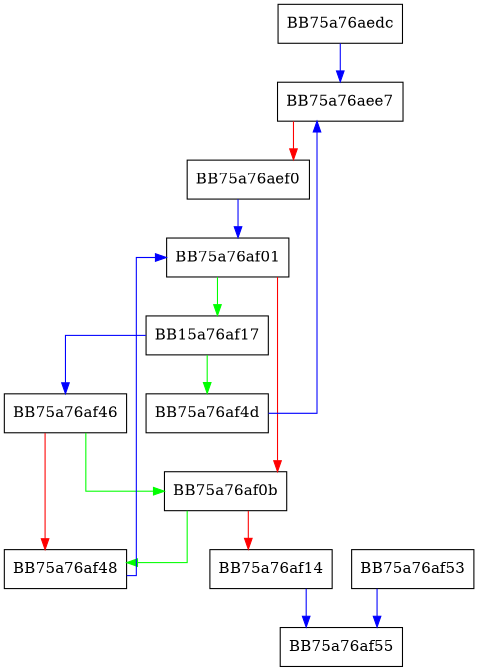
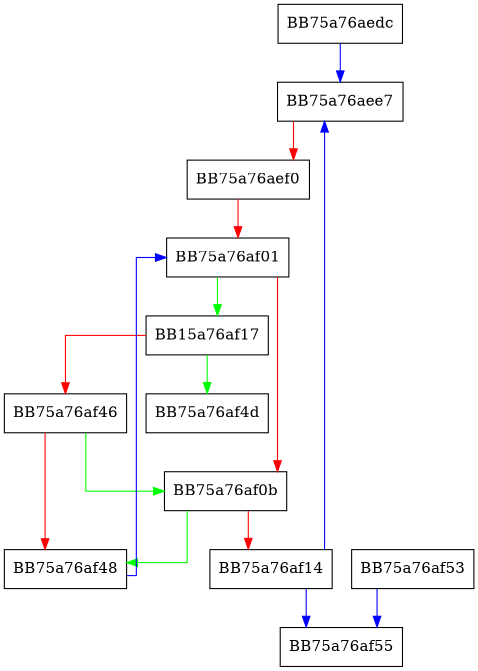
edge "BB75a76aef0" -> "BB75a76af01": color blue -> red
edge "BB75a76af4d" -> "BB75a76aee7": now "BB75a76af14" -> "BB75a76aee7"
edge "BB15a76af17" -> "BB75a76af46": color blue -> red
